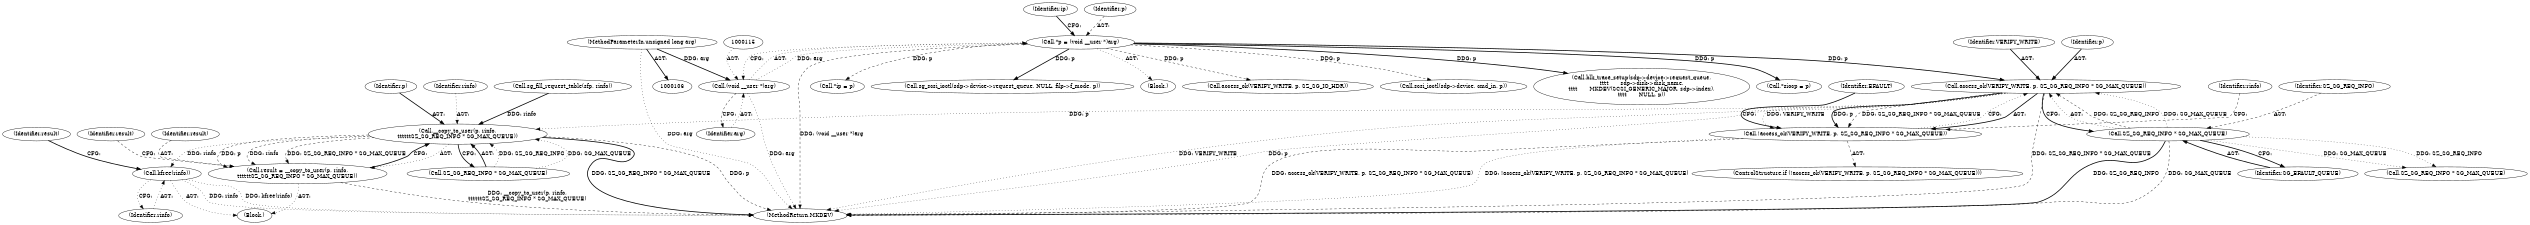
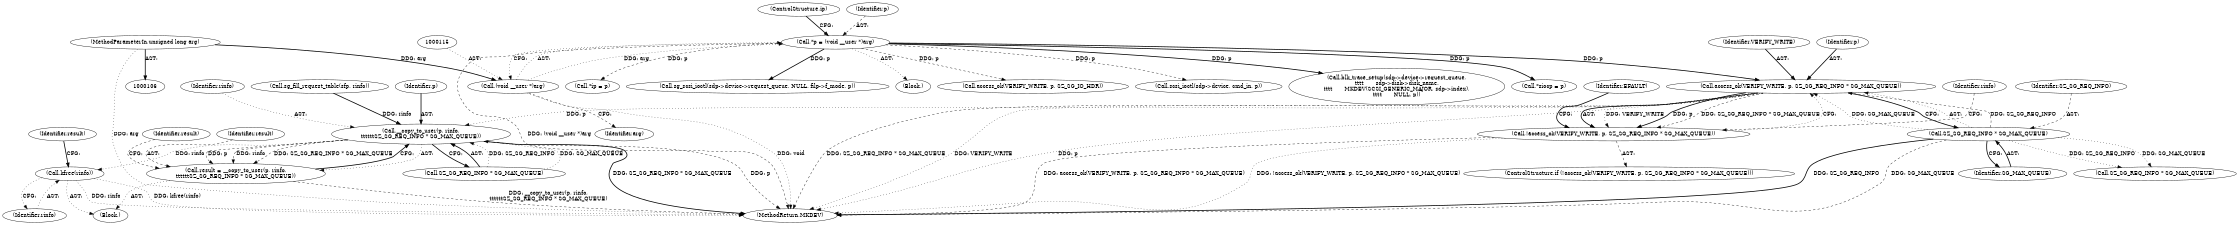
node "(Identifier,ip)": label "(Identifier,ip)" -> "(ControlStructure,ip)"
edge "(Identifier,arg)" -> "(Call,(void __user *)arg)": removed, label "AST:"
edge "(Call,(void __user *)arg)" -> "(MethodReturn,MKDEV)": label "DDG: arg" -> "DDG: void"
node "(Identifier,SG_EFAULT_QUEUE)": label "(Identifier,SG_EFAULT_QUEUE)" -> "(Identifier,SG_MAX_QUEUE)"
